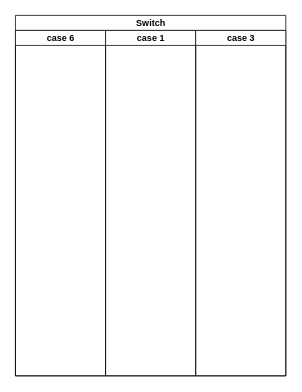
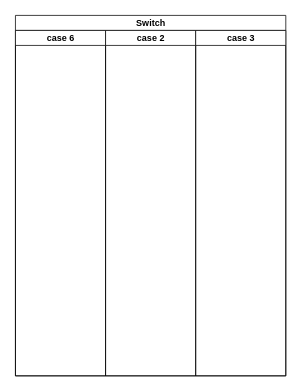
node "case 1": label "case 1" -> "case 2"
